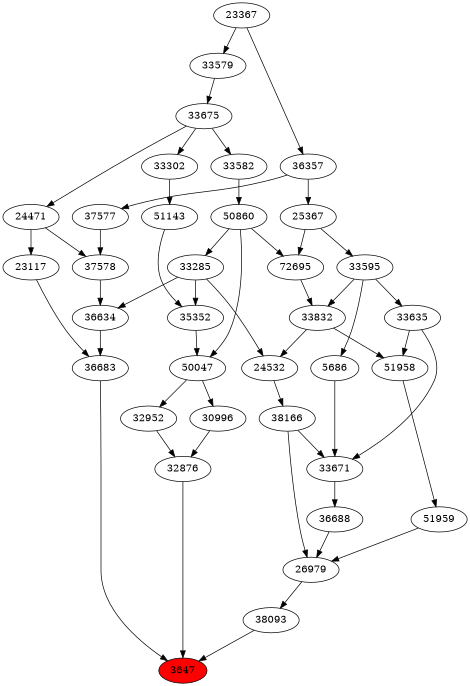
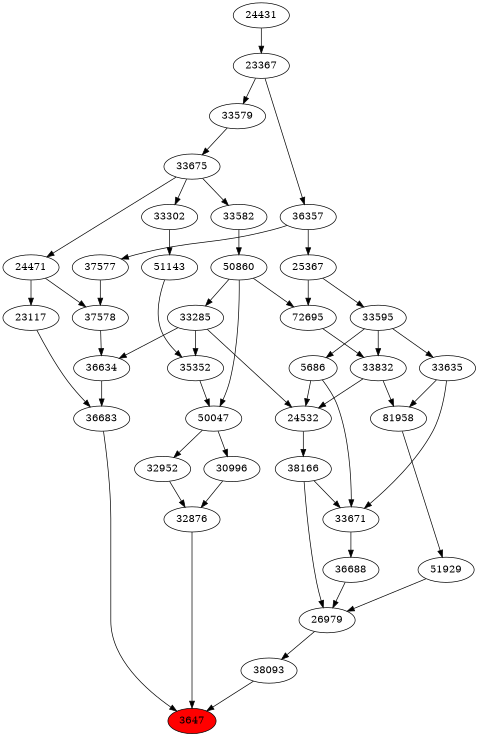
node "24431": added
node "51958": label "51958" -> "81958"
edge "5686" -> "24532": added
node "51959": label "51959" -> "51929"
